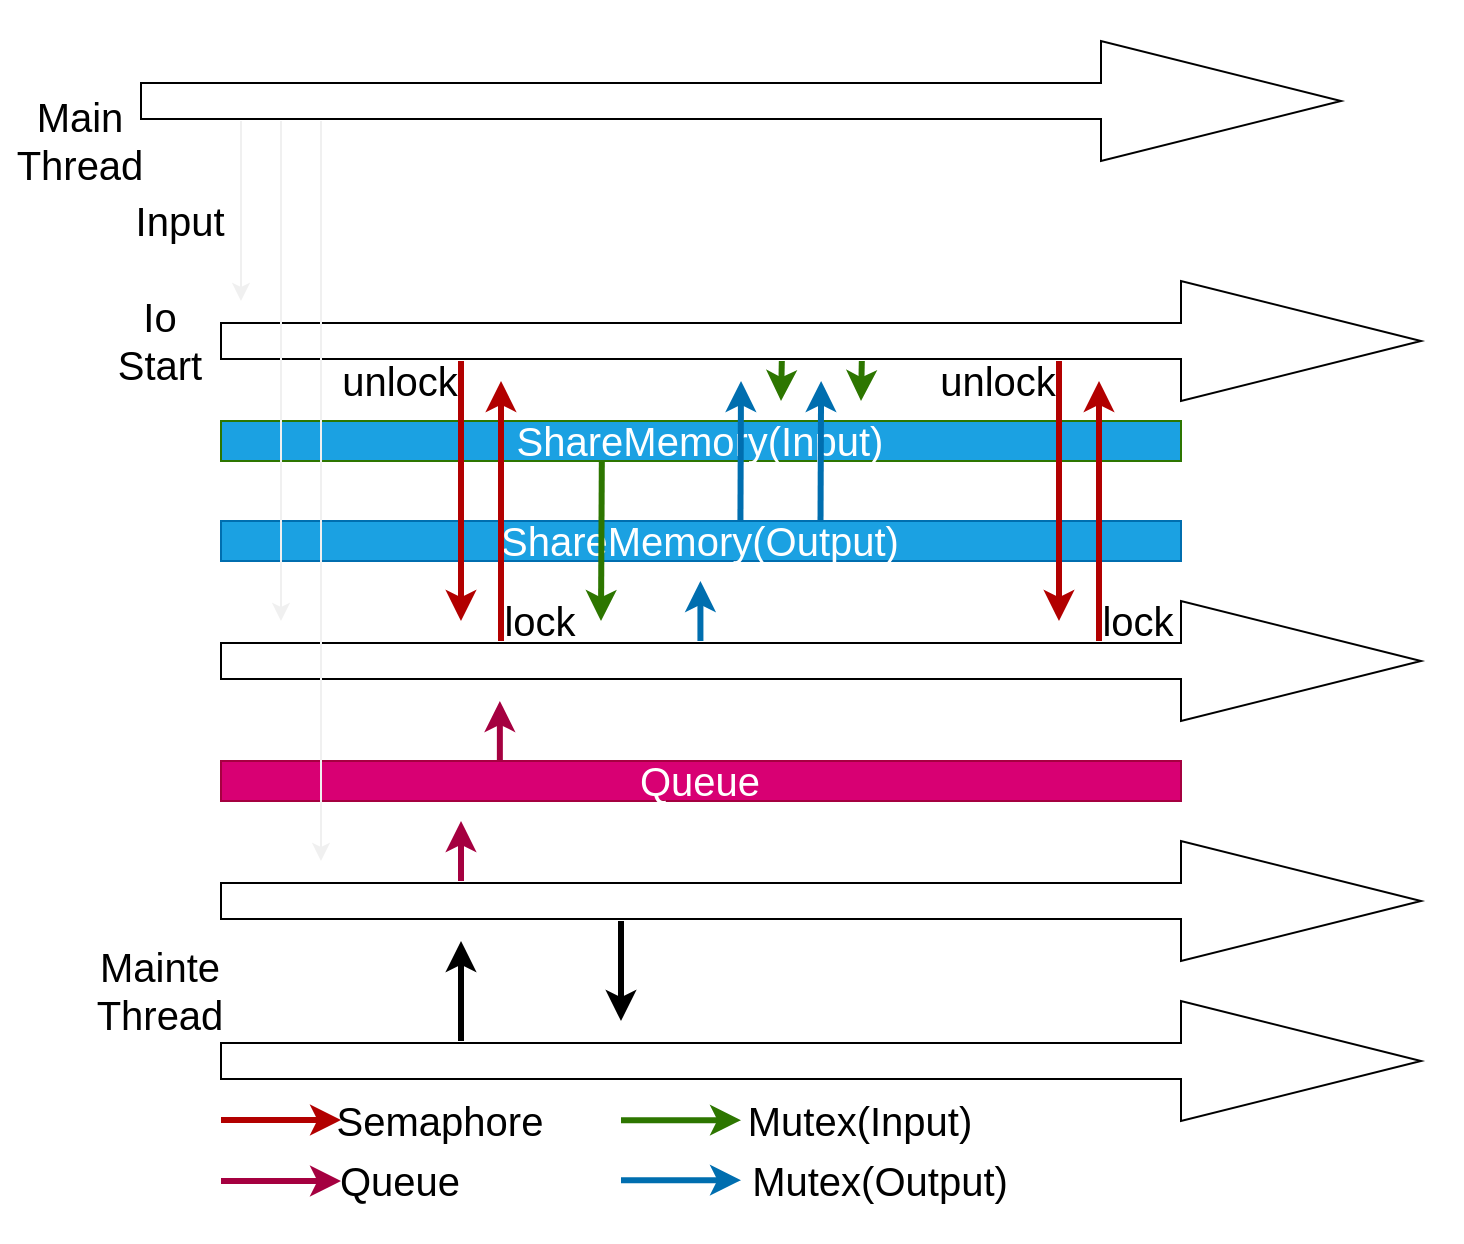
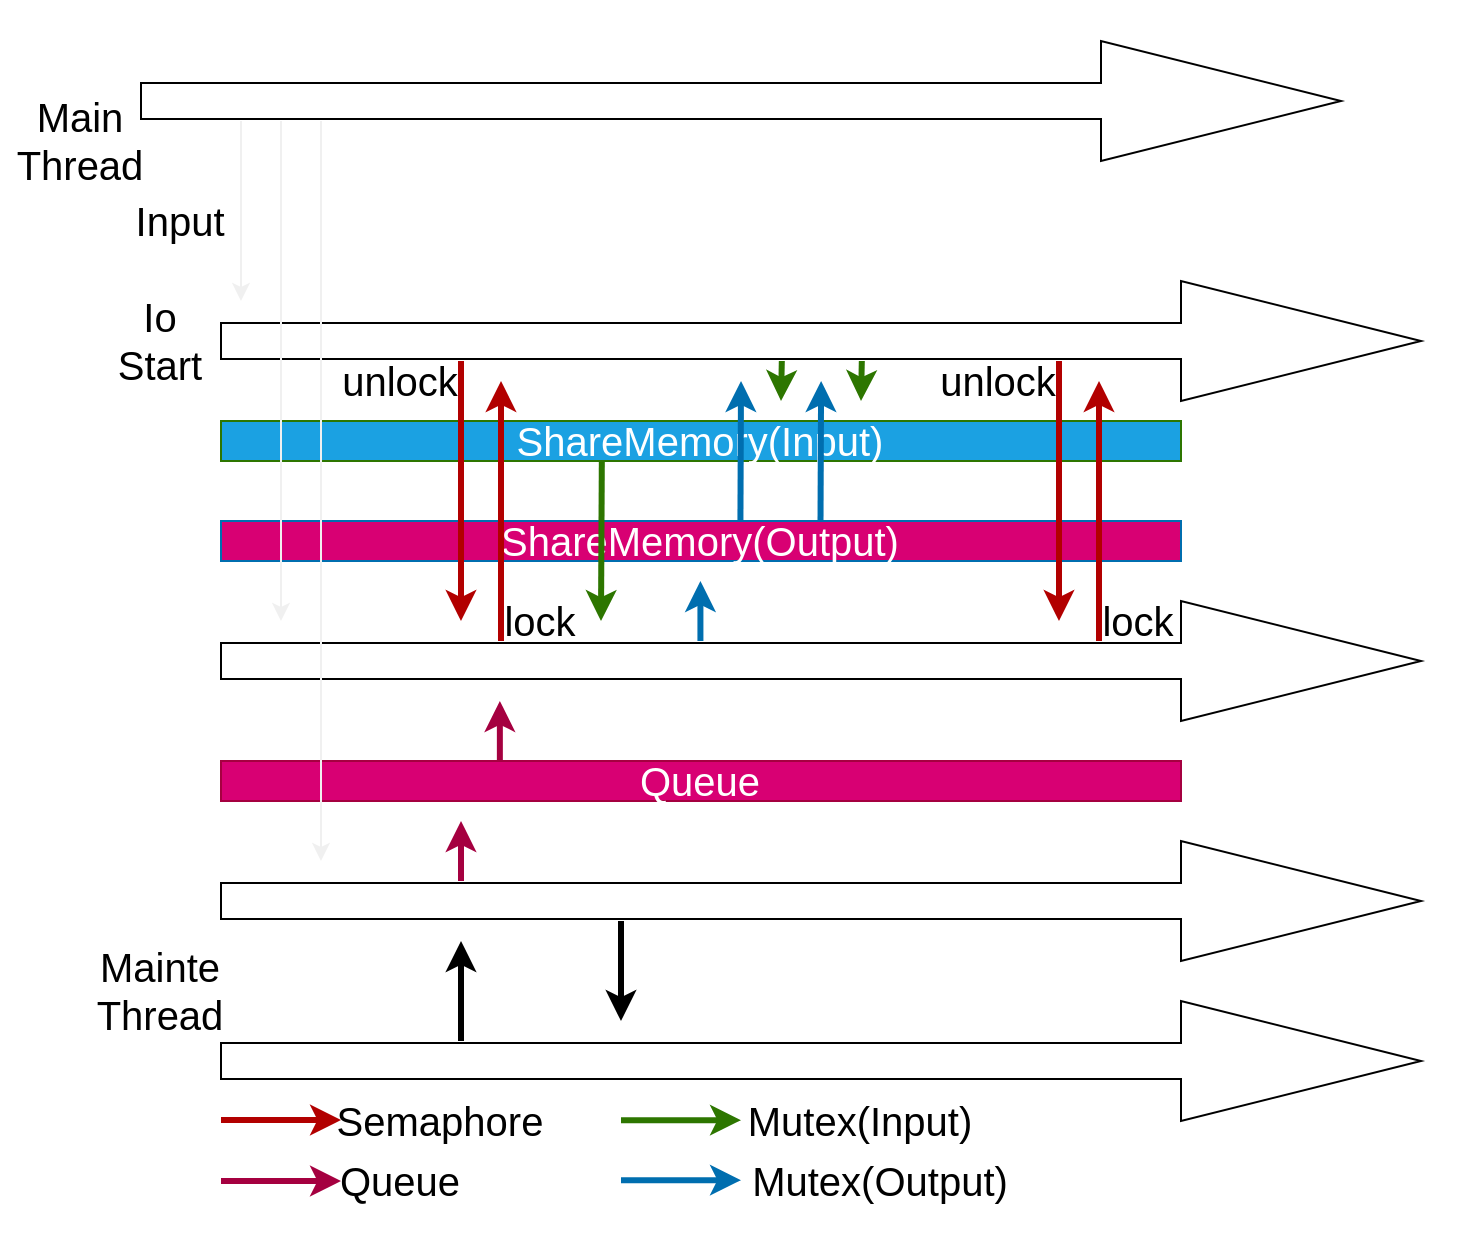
node "ShareMemory(Output)": fillcolor #1ba1e2 -> #d80073
